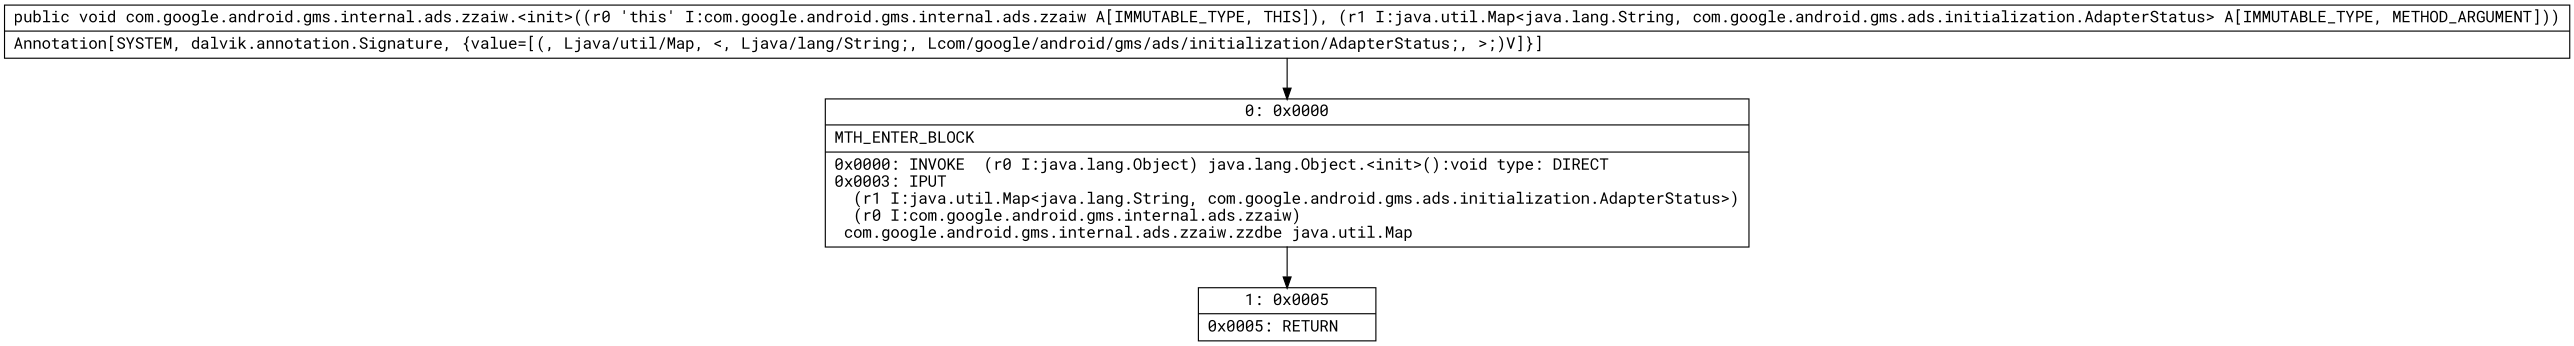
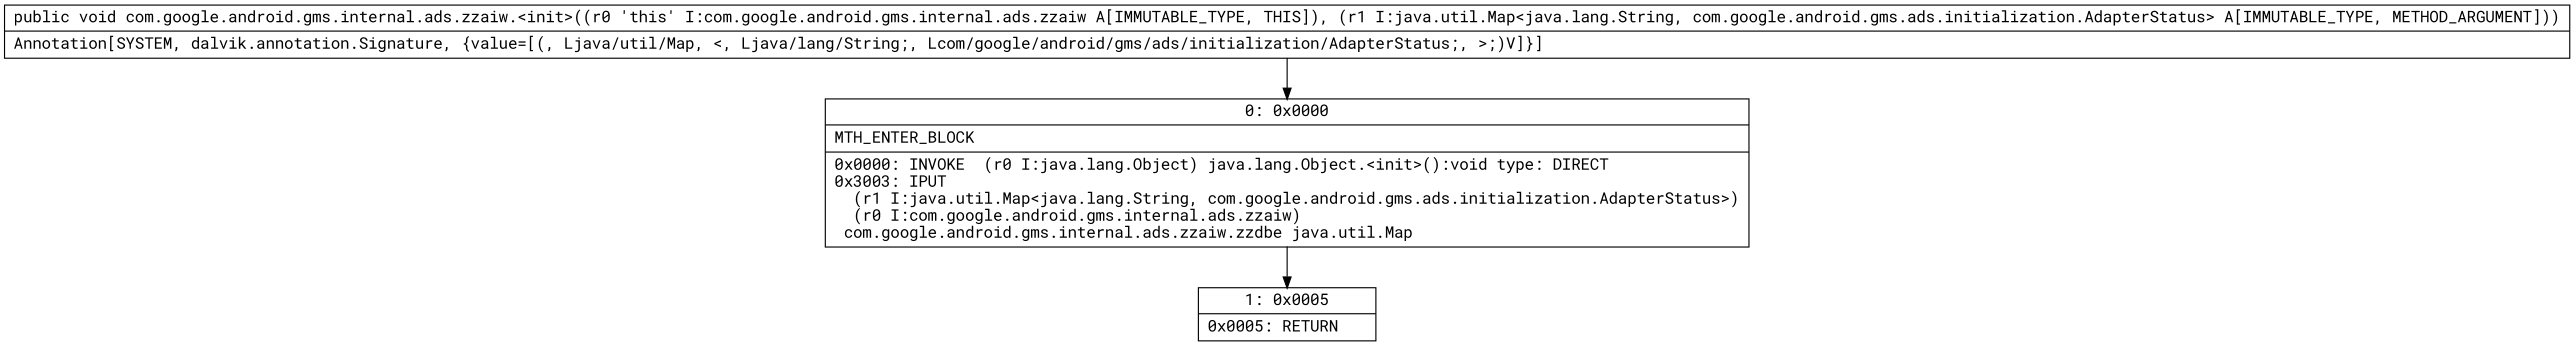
node "0: 0x0000": text "0x0003: IPUT" -> "0x3003: IPUT"
